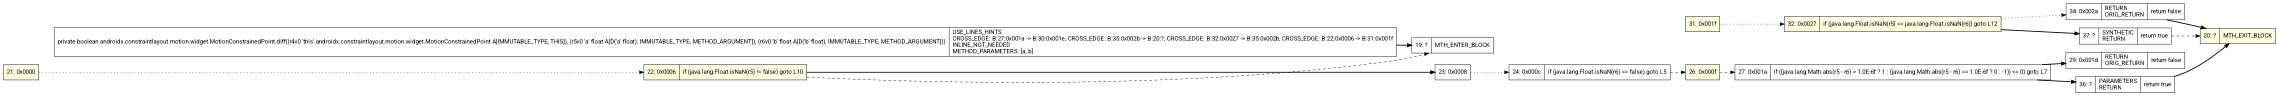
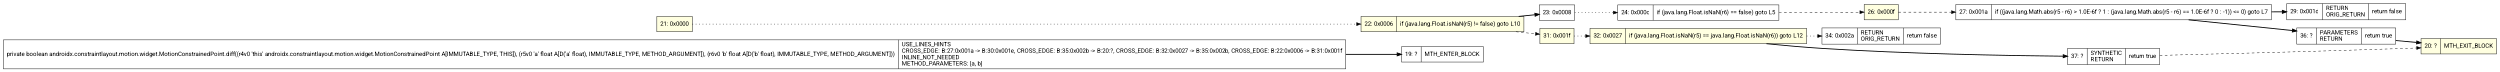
edge "34: 0x002a" -> "20: ?": removed
edge "22: 0x0006" -> "19: ?": now "22: 0x0006" -> "31: 0x001f"
